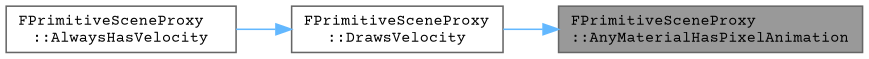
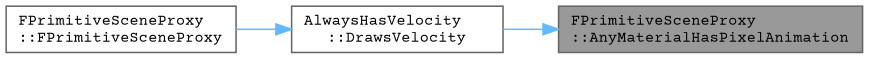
node "FPrimitiveSceneProxy ::AlwaysHasVelocity": label "FPrimitiveSceneProxy ::AlwaysHasVelocity" -> "FPrimitiveSceneProxy ::FPrimitiveSceneProxy"
node "FPrimitiveSceneProxy ::DrawsVelocity": label "FPrimitiveSceneProxy ::DrawsVelocity" -> "AlwaysHasVelocity ::DrawsVelocity"
